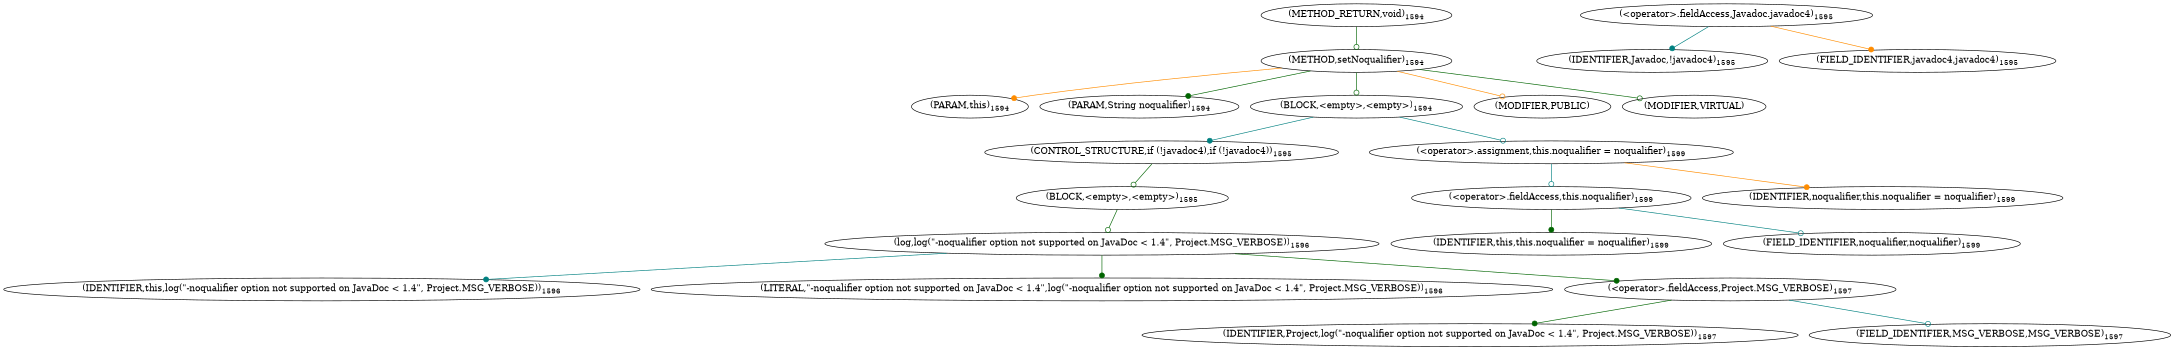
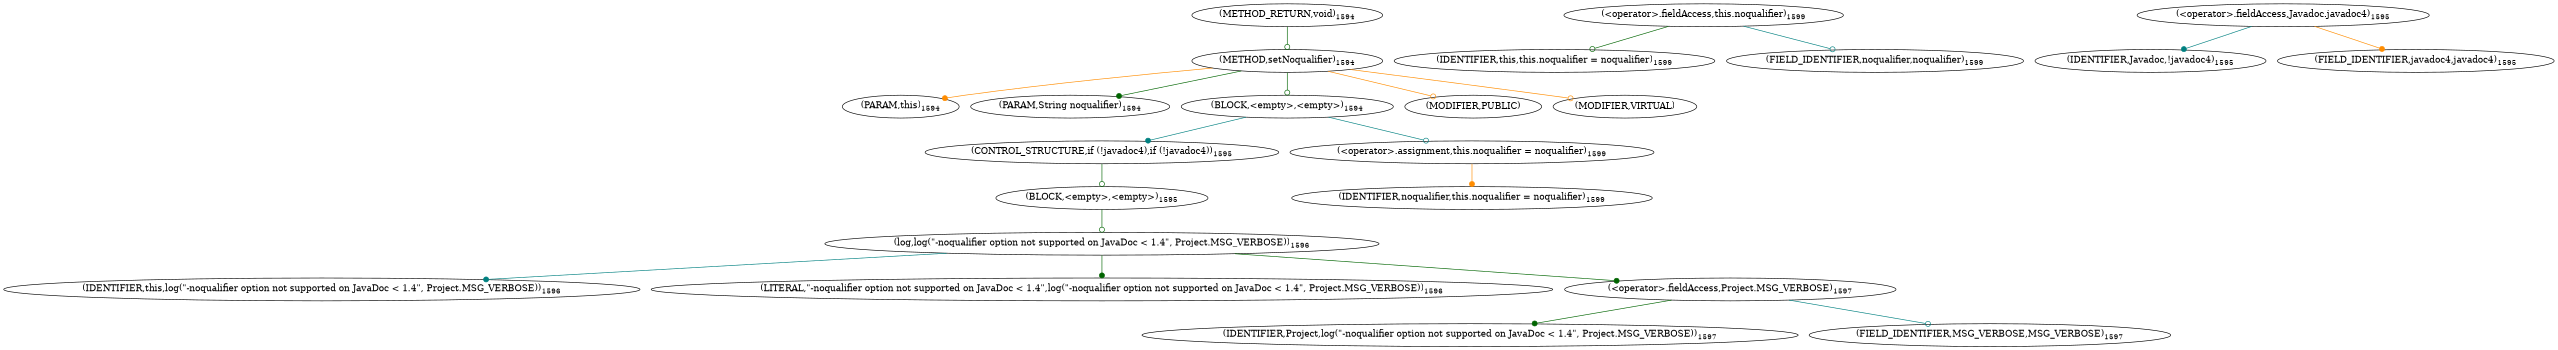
edge "(METHOD,setNoqualifier)" -> "(MODIFIER,VIRTUAL)": color darkgreen -> darkorange
edge "(<operator>.assignment,this.noqualifier = noqualifier)" -> "(<operator>.fieldAccess,this.noqualifier)": removed
edge "(<operator>.fieldAccess,this.noqualifier)" -> "(IDENTIFIER,this,this.noqualifier = noqualifier)": arrowhead dot -> odot
